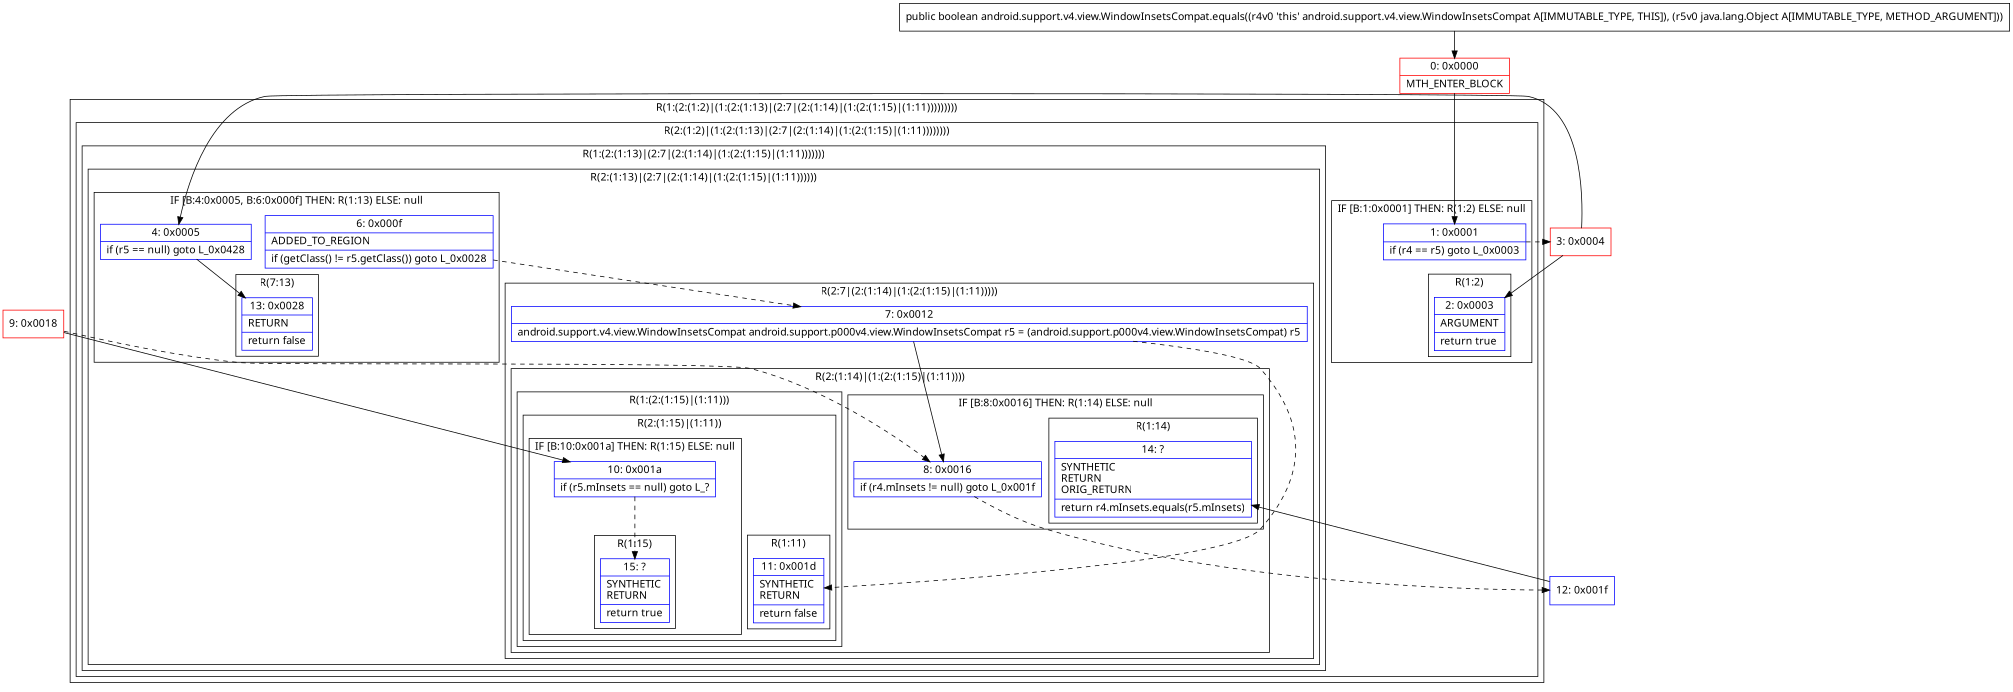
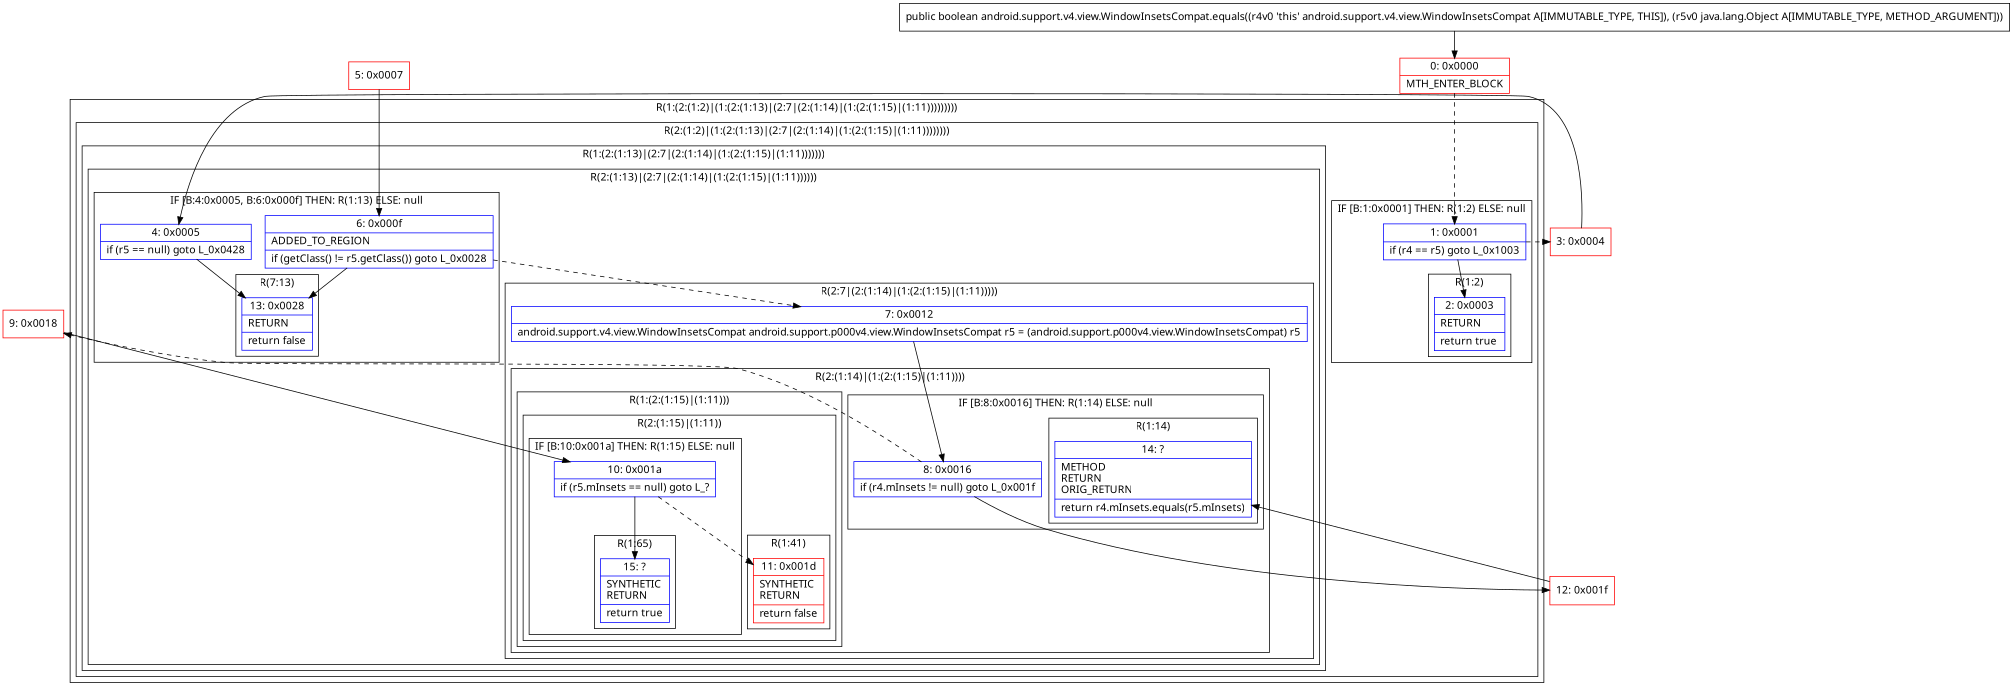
node "5: 0x0007": added
edge "0: 0x0000" -> "1: 0x0001": style solid -> dashed
node "1: 0x0001": text "if (r4 == r5) goto L_0x0003" -> "if (r4 == r5) goto L_0x1003"
edge "6: 0x000f" -> "13: 0x0028": added
edge "3: 0x0004" -> "2: 0x0003": now "1: 0x0001" -> "2: 0x0003"
node "2: 0x0003": text "ARGUMENT" -> "RETURN"
edge "9: 0x0018" -> "8: 0x0016": reversed
node "14: ?": text "SYNTHETIC" -> "METHOD"
edge "10: 0x001a" -> "15: ?": style dashed -> solid
cluster "R(1:15)": label "R(1:15)" -> "R(1:65)"
cluster "R(1:11)": label "R(1:11)" -> "R(1:41)"
edge "7: 0x0012" -> "11: 0x001d": now "10: 0x001a" -> "11: 0x001d"
edge "8: 0x0016" -> "12: 0x001f": style dashed -> solid
node "11: 0x001d": color blue -> red
node "12: 0x001f": color blue -> red
